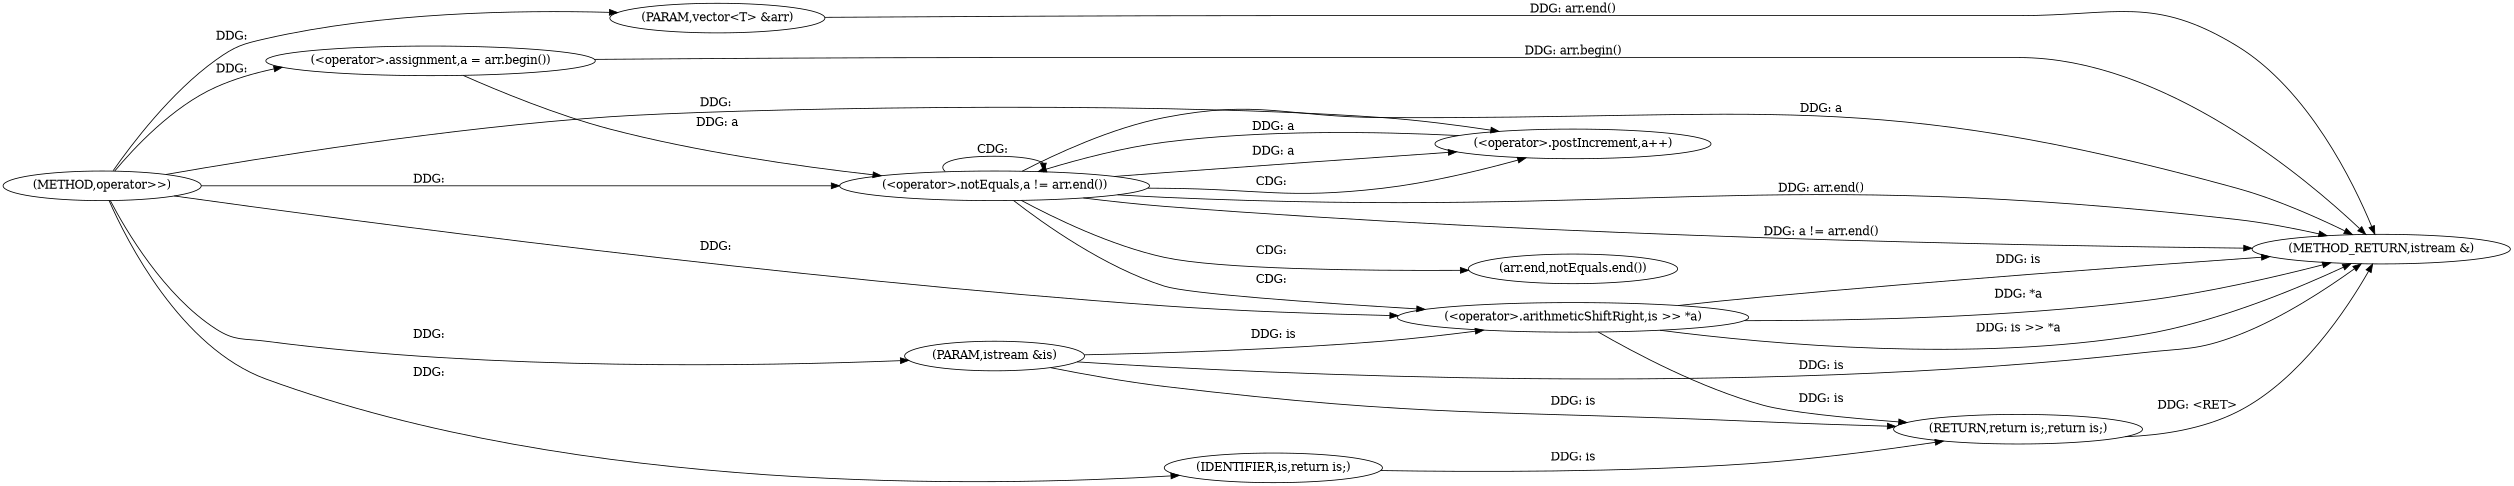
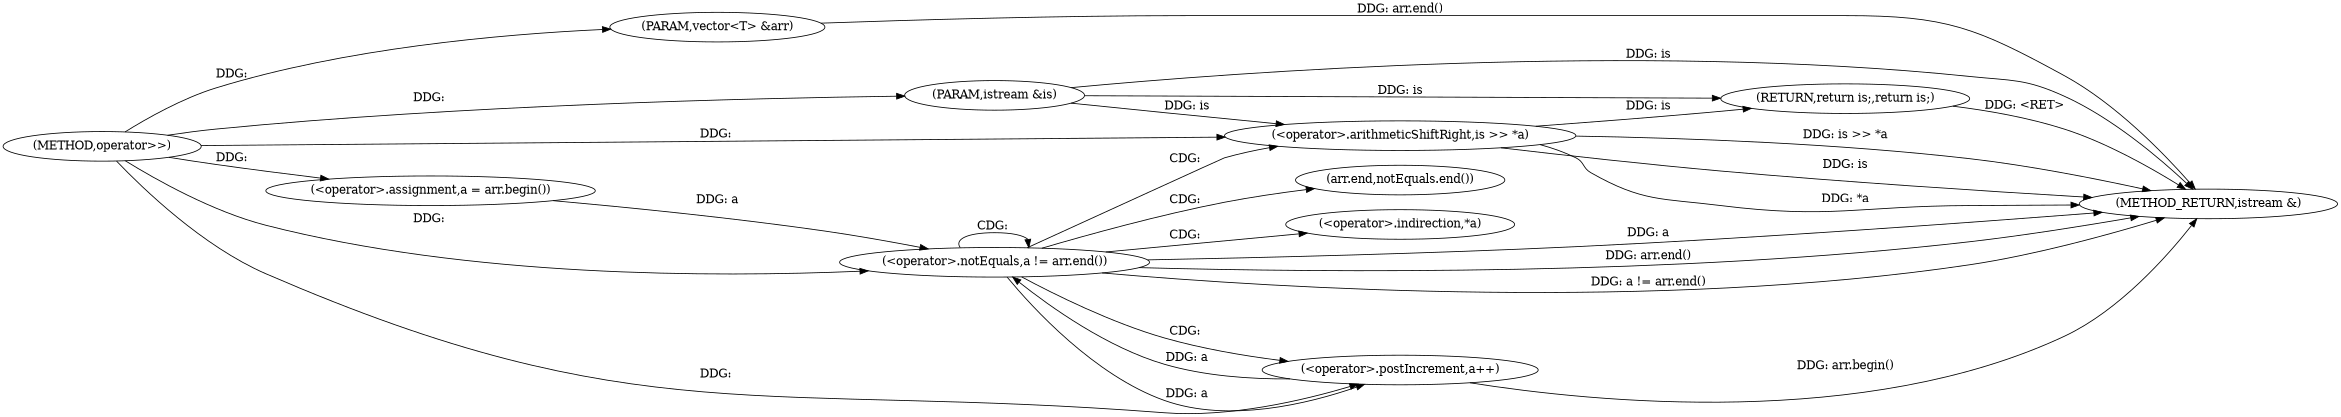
edge "(<operator>.assignment,a = arr.begin())" -> "(METHOD_RETURN,istream &)": now "(<operator>.postIncrement,a++)" -> "(METHOD_RETURN,istream &)"
node "(<operator>.indirection,*a)": added
node "(IDENTIFIER,is,return is;)": removed
